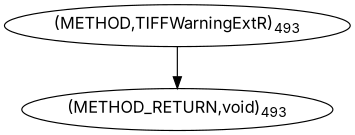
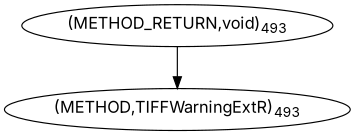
edge "(METHOD,TIFFWarningExtR)" -> "(METHOD_RETURN,void)": reversed
